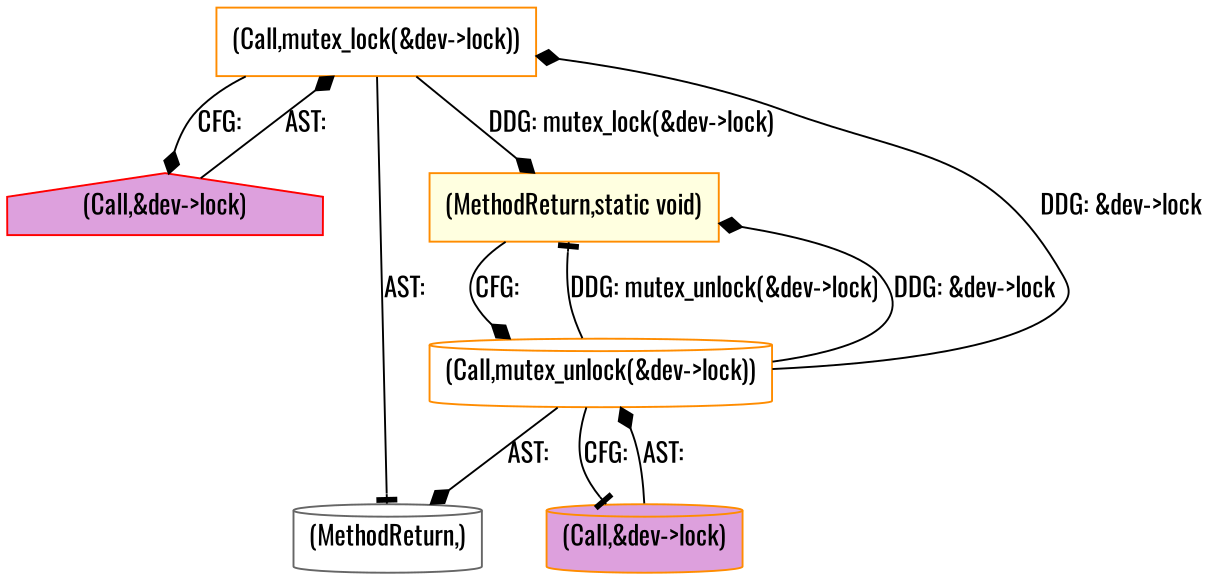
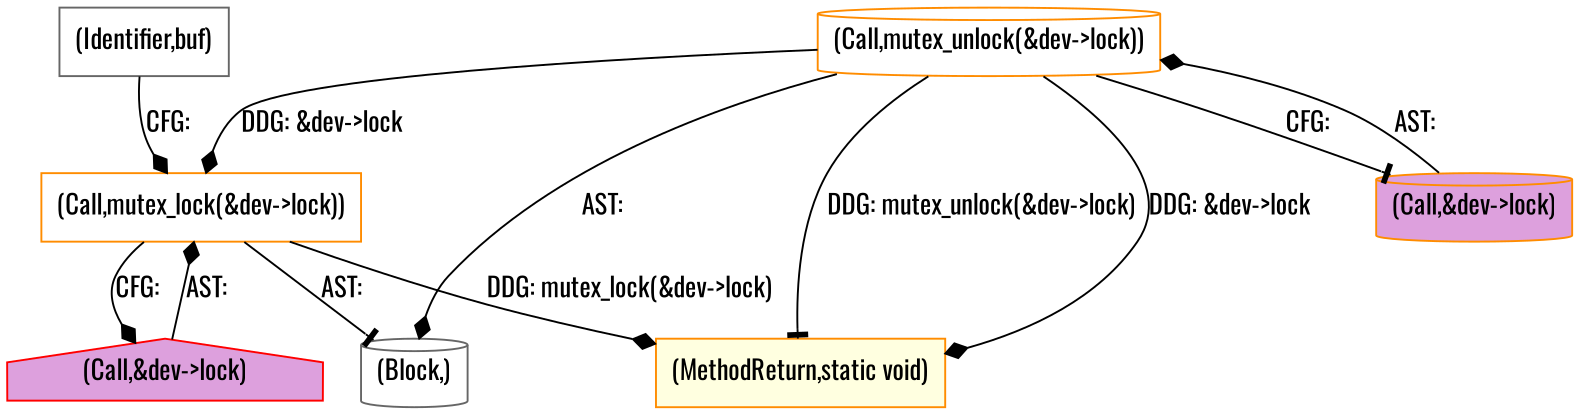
node "(Identifier,buf)": added
edge "(MethodReturn,static void)" -> "(Call,mutex_unlock(&dev->lock))": removed, label "CFG:"
node "(MethodReturn,)": label "(MethodReturn,)" -> "(Block,)"
